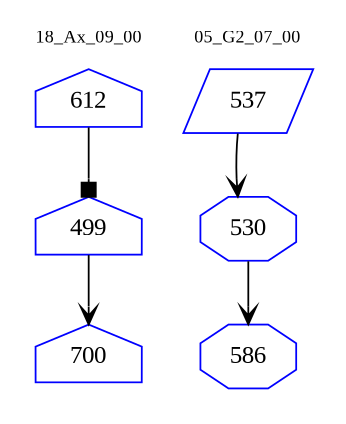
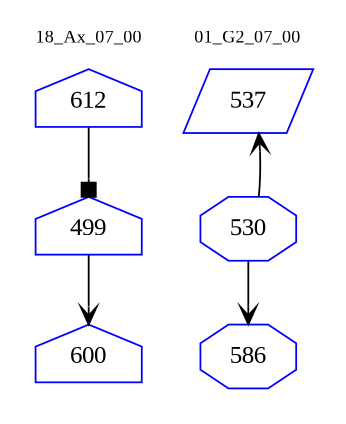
cluster "18_Ax_09_00": label "18_Ax_09_00" -> "18_Ax_07_00"
cluster "05_G2_07_00": label "05_G2_07_00" -> "01_G2_07_00"
edge "537" -> "530": reversed
node "700": label "700" -> "600"
